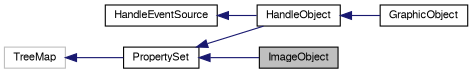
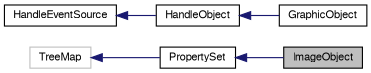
edge "HandleObject" -> "PropertySet": removed
